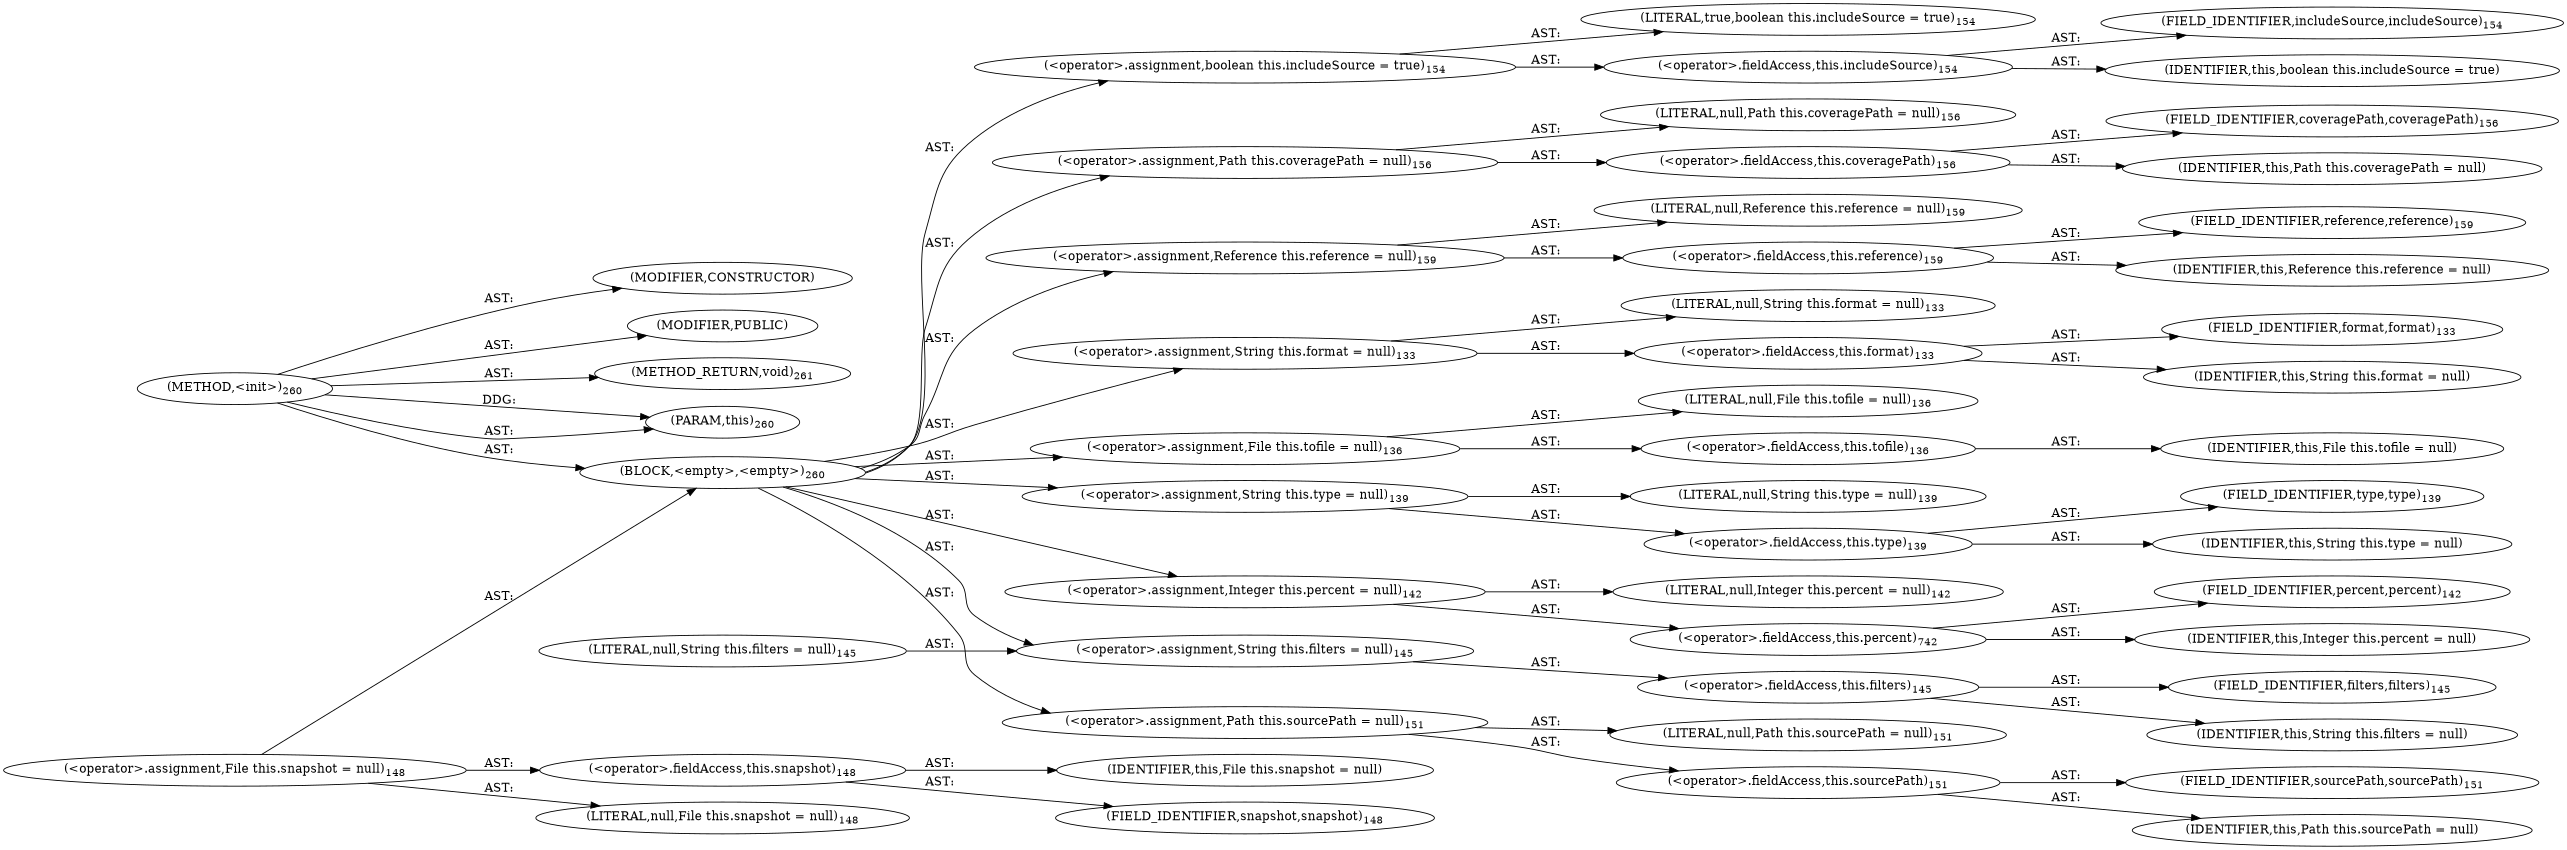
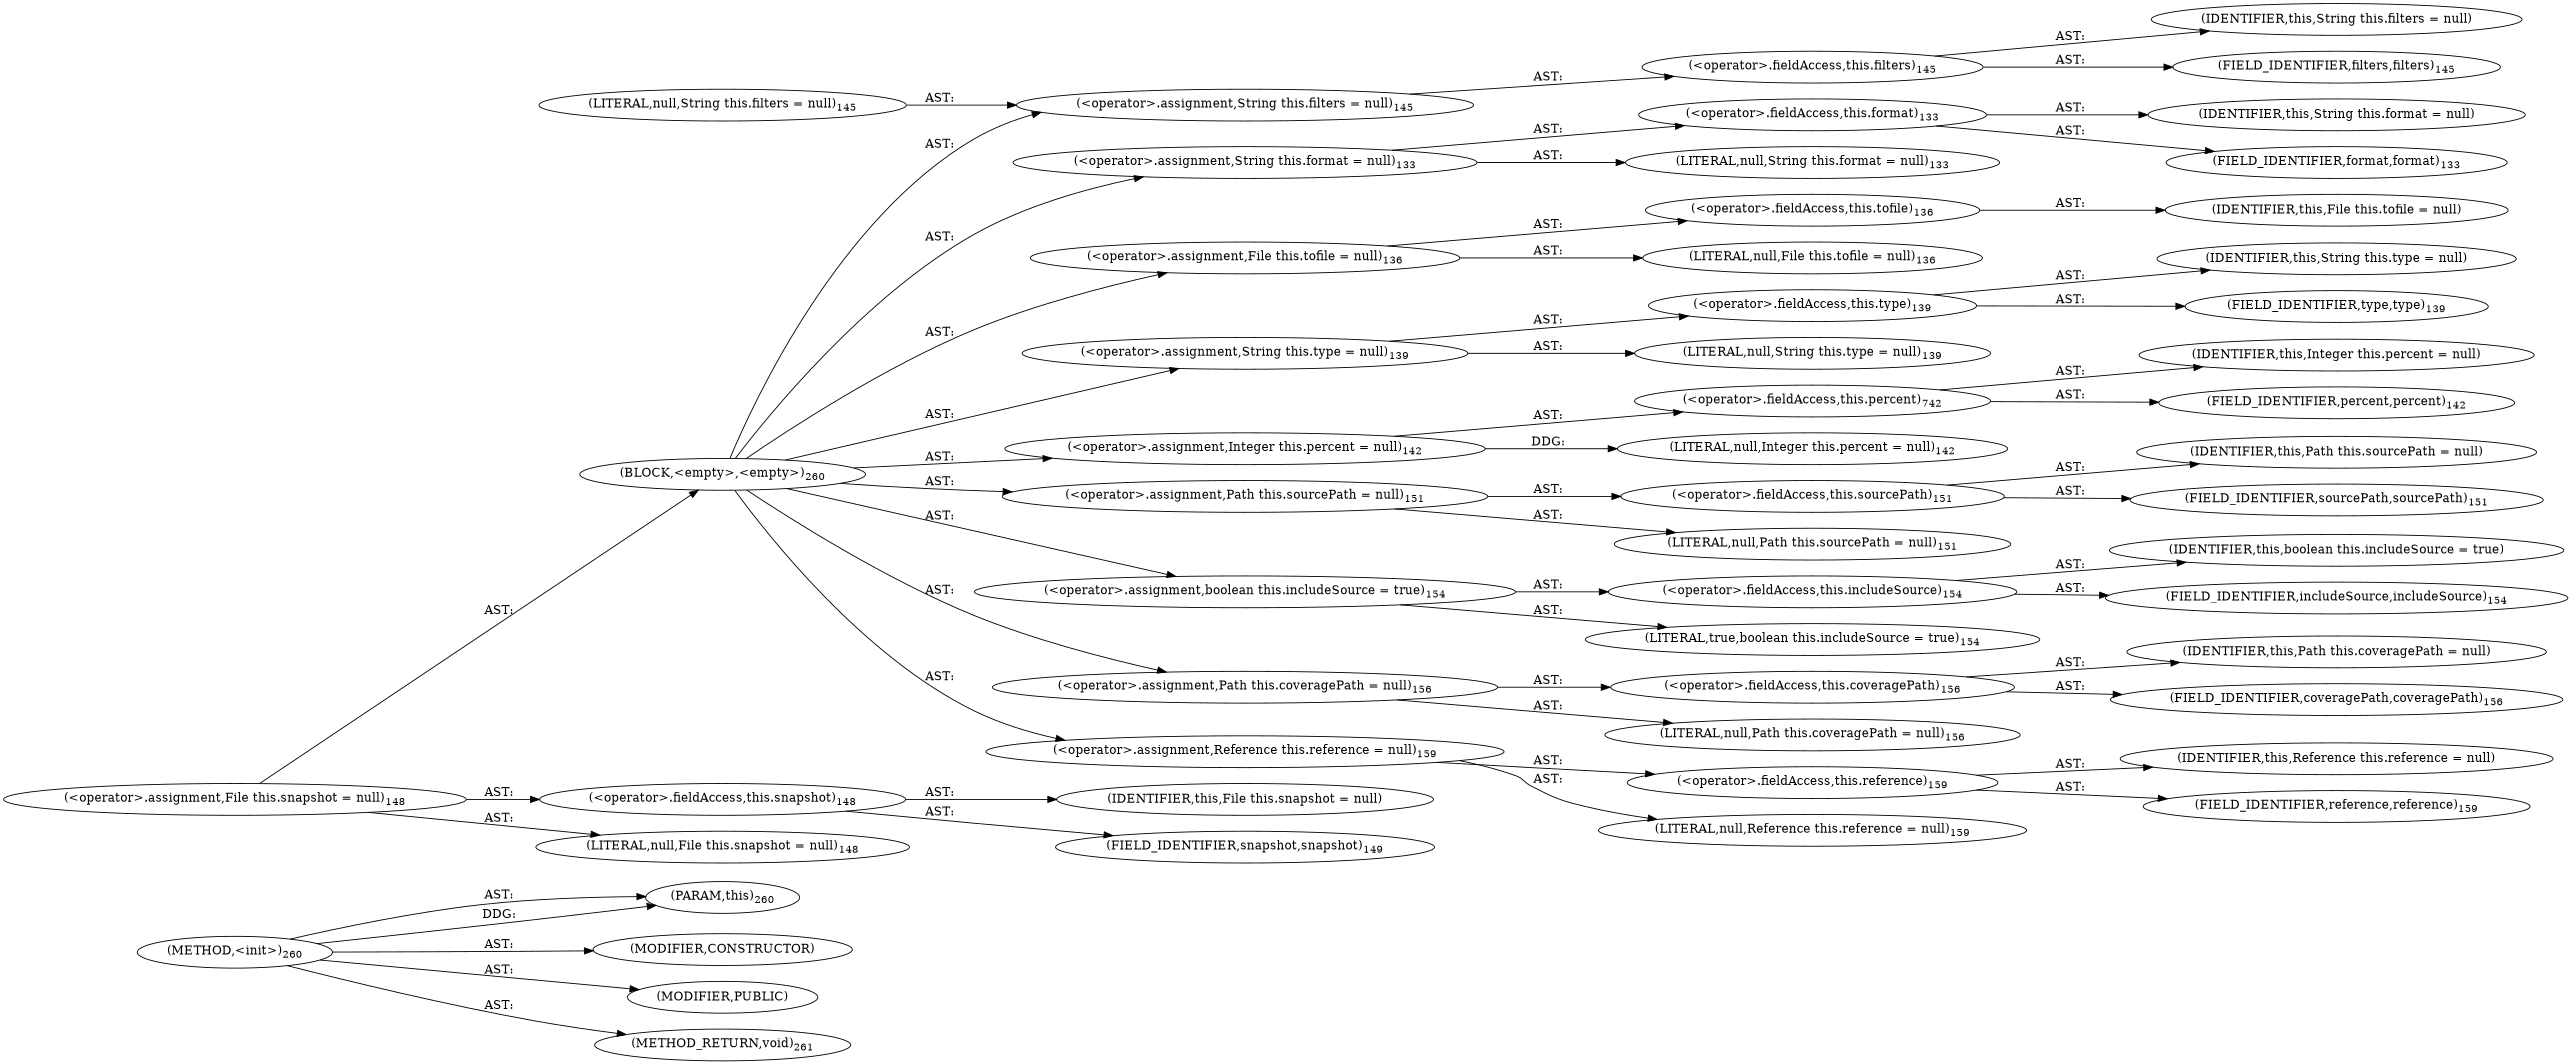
edge "(METHOD,<init>)" -> "(BLOCK,<empty>,<empty>)": removed, label "AST:"
edge "(<operator>.assignment,Integer this.percent = null)" -> "(LITERAL,null,Integer this.percent = null)": label "AST: " -> "DDG: "
node "(FIELD_IDENTIFIER,snapshot,snapshot)": text "148" -> "149"
